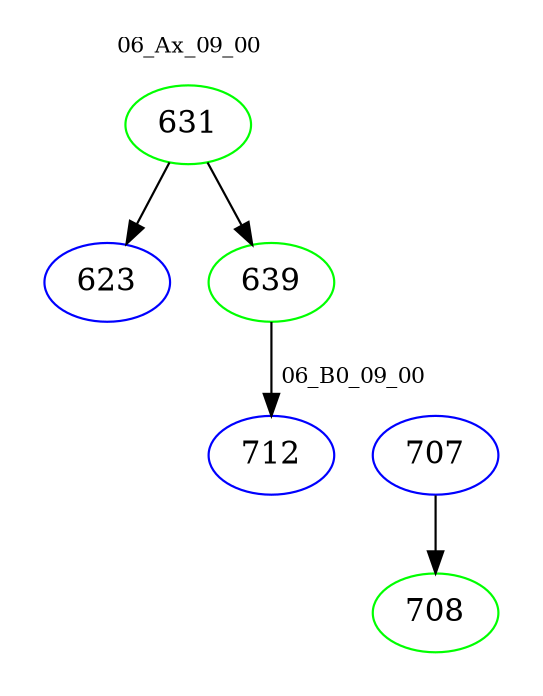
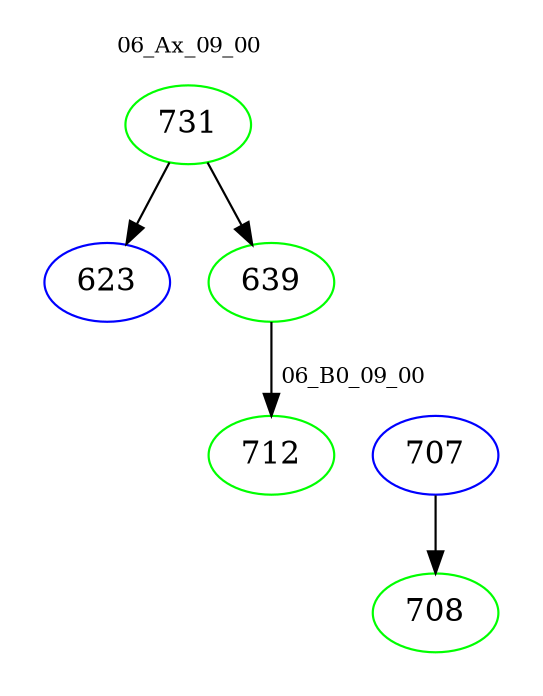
node "631": label "631" -> "731"
node "712": color blue -> green
